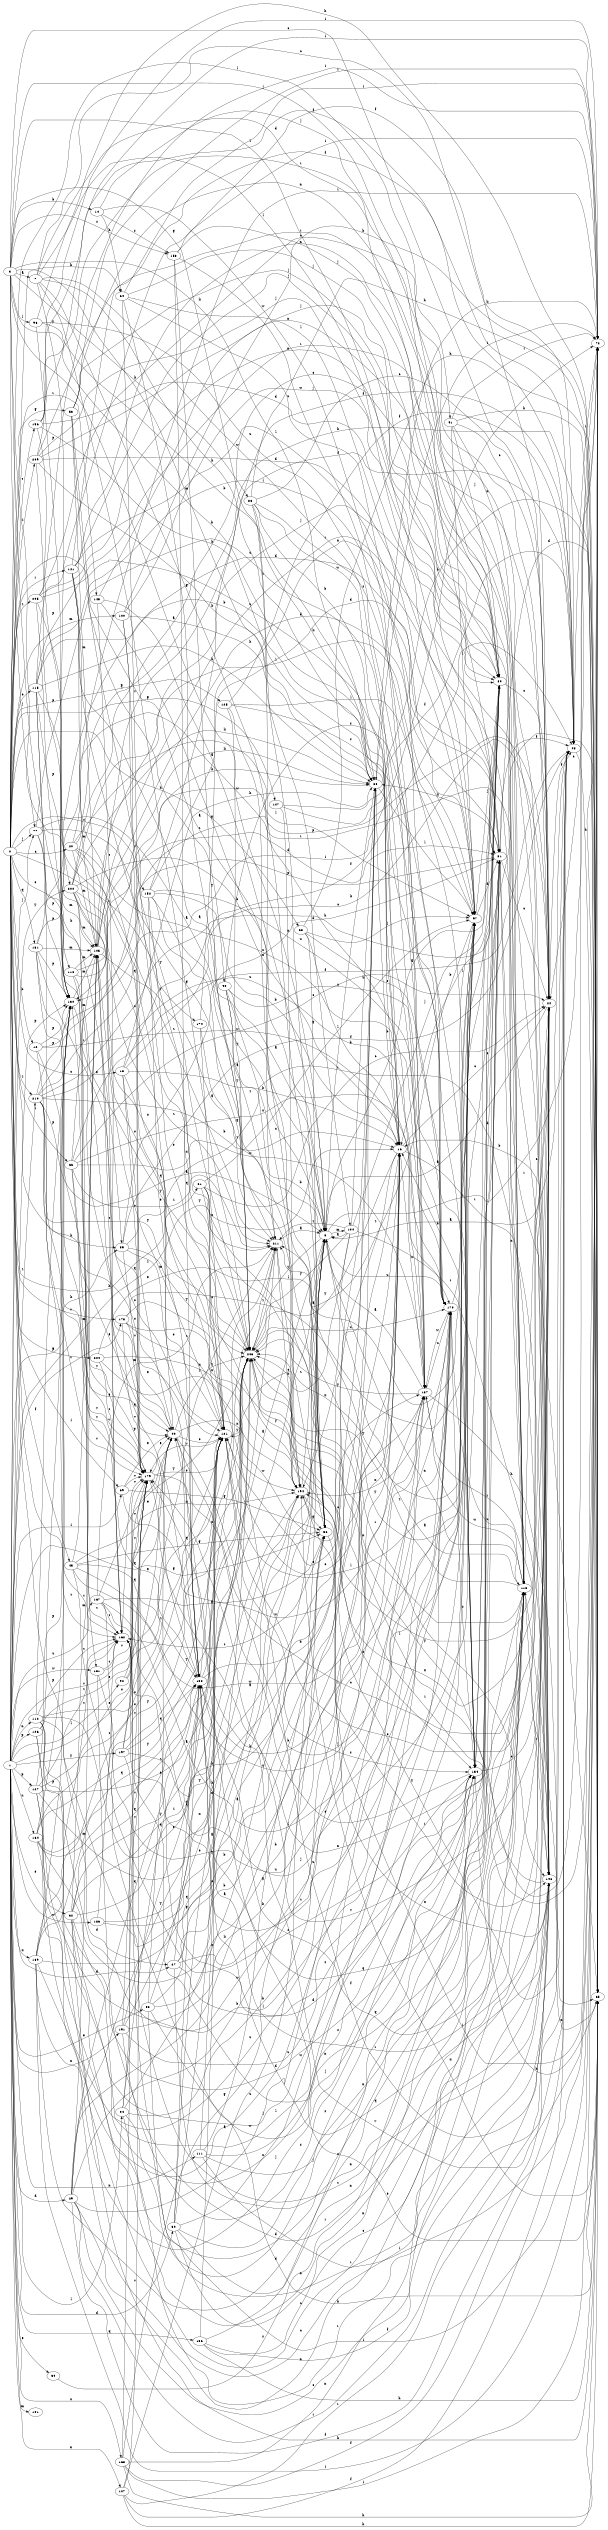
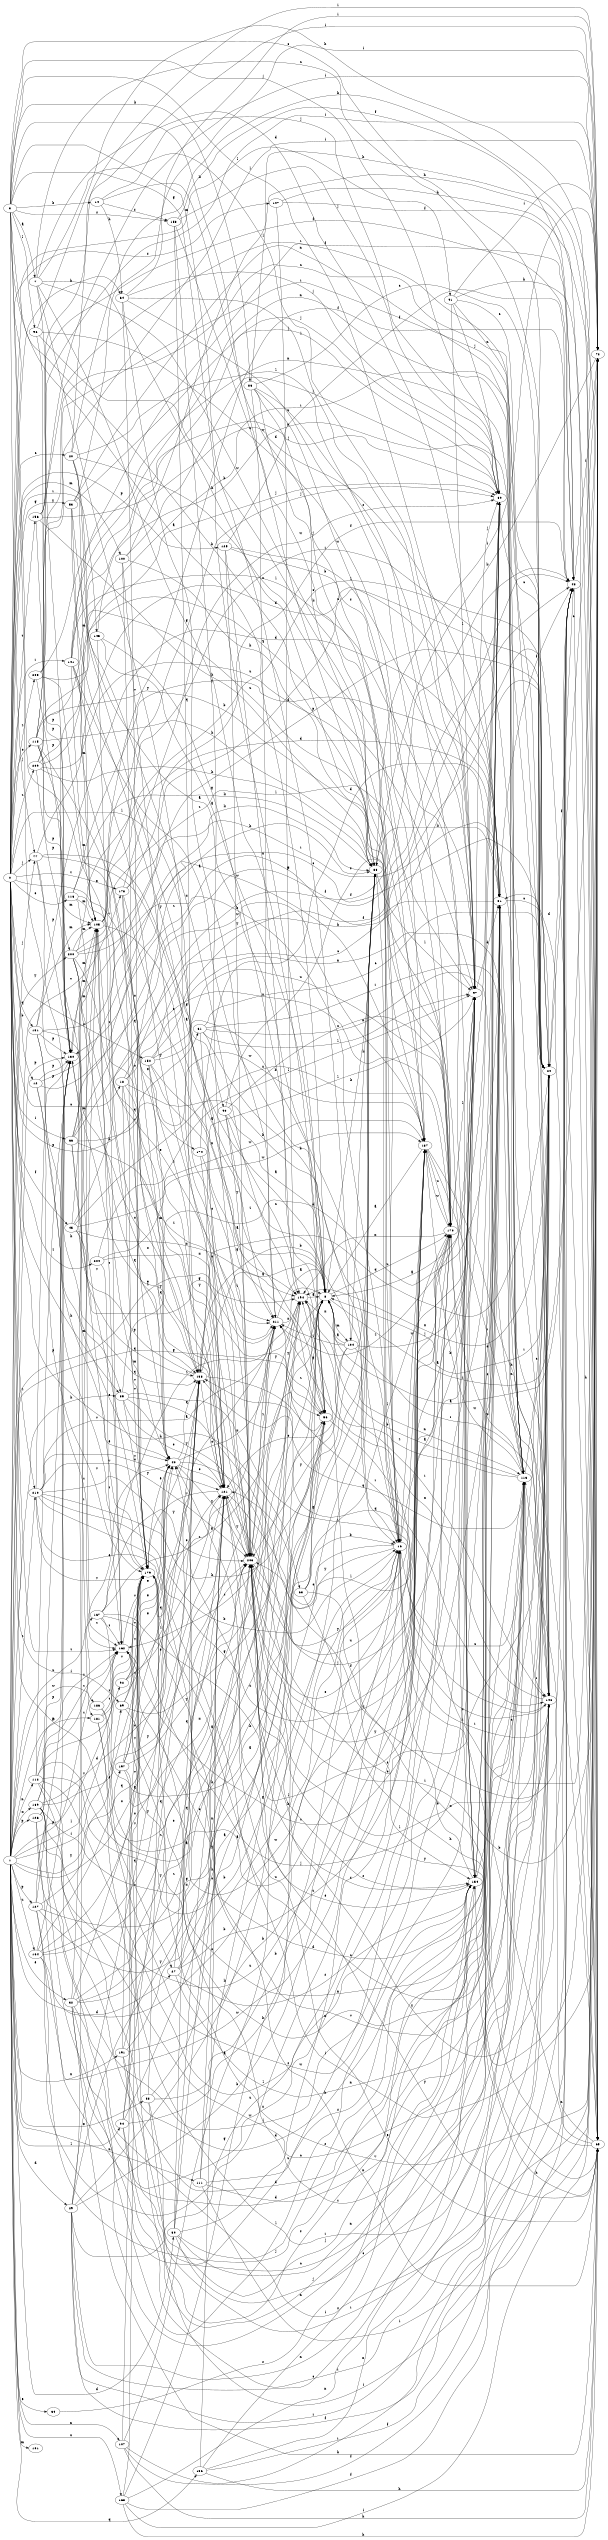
edge "38" -> "203": now "65" -> "203"
